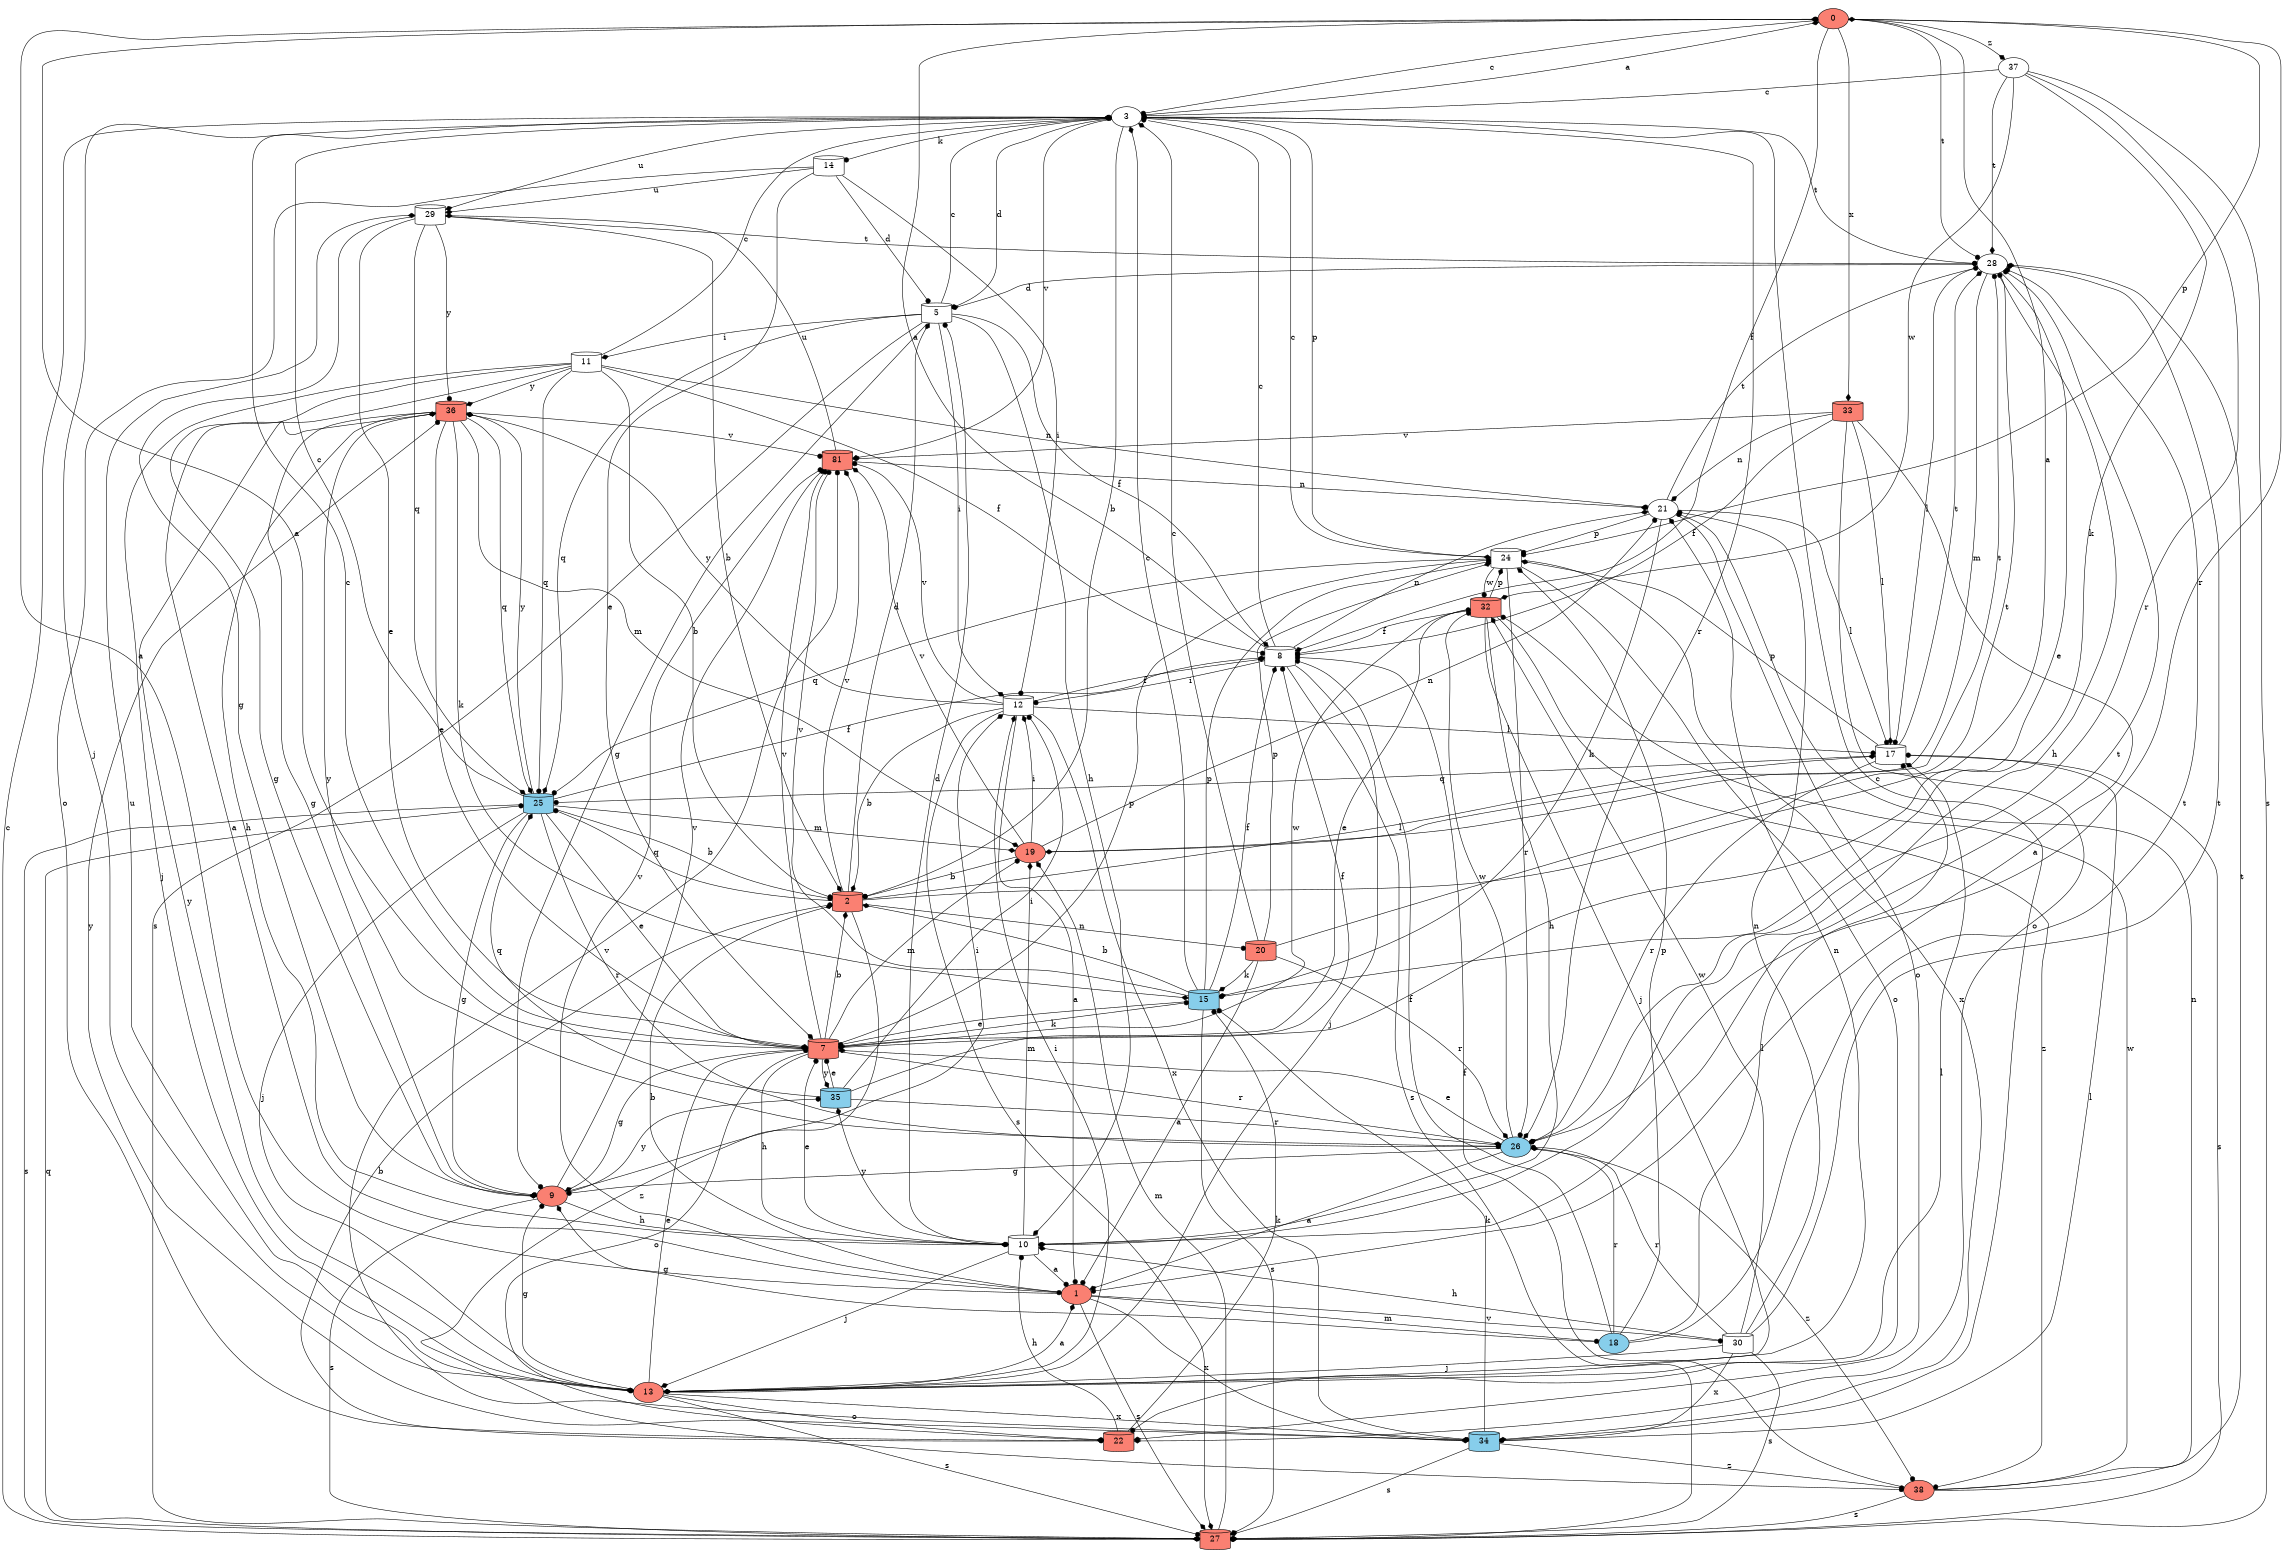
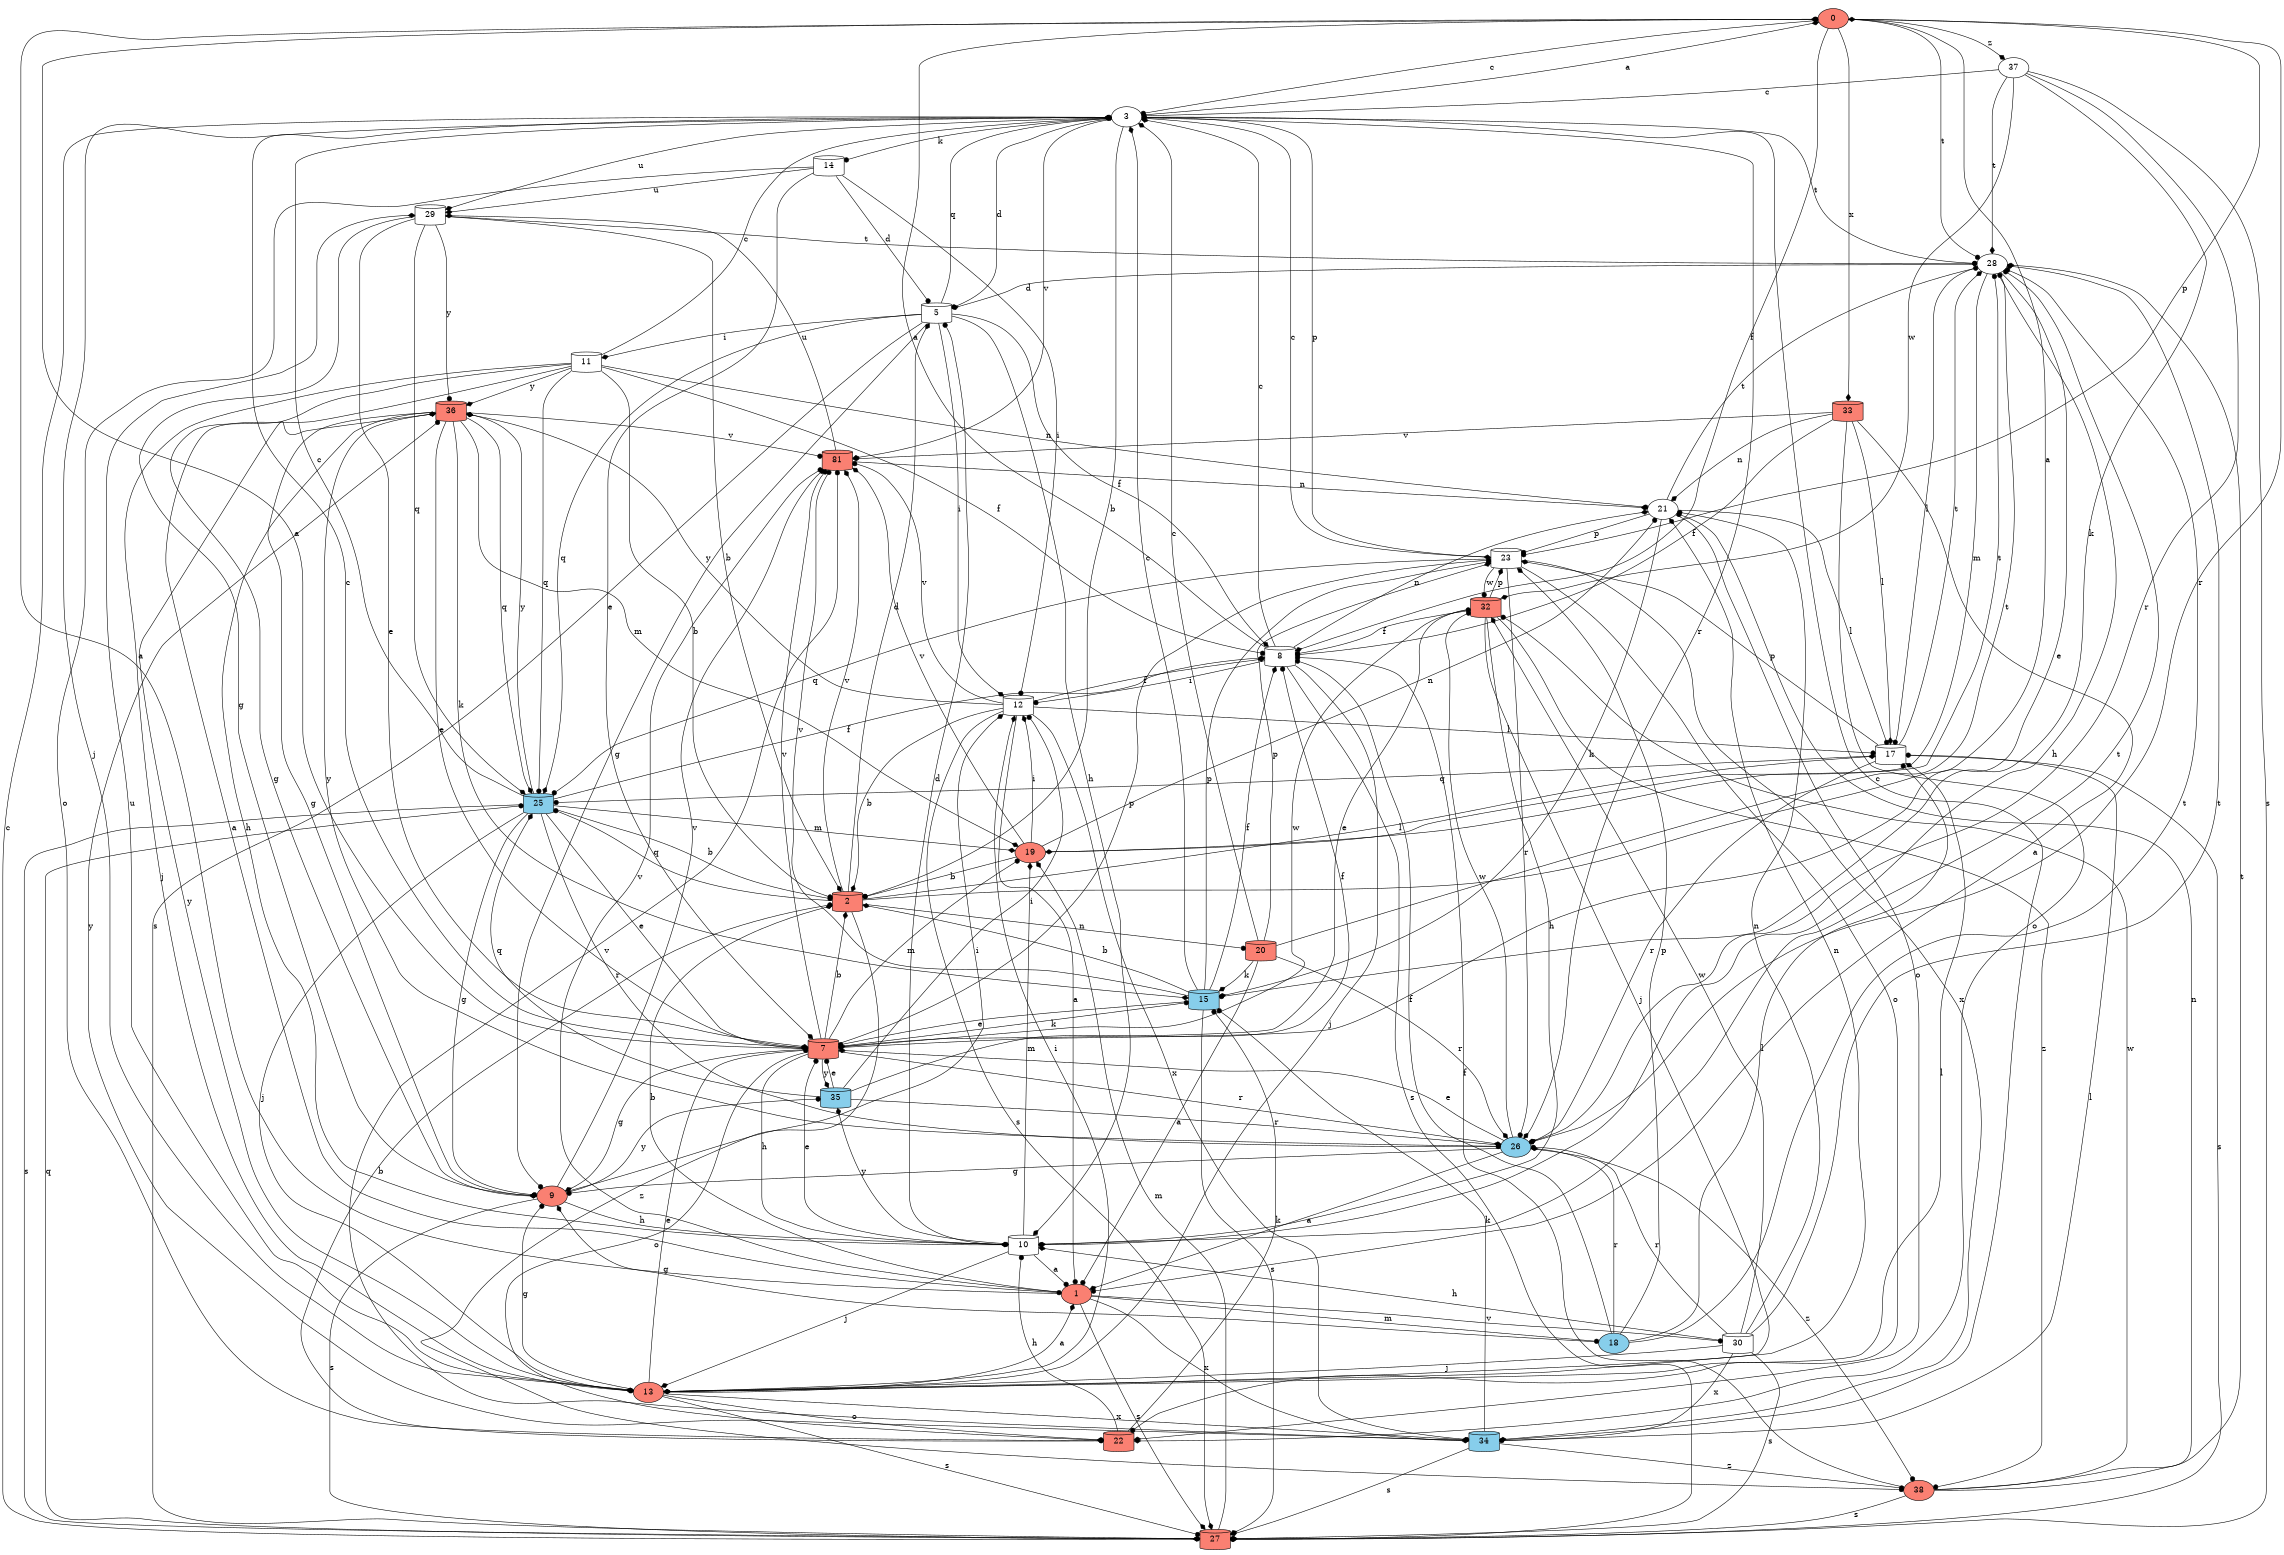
edge "5" -> "3": label "c" -> "q"
edge "8" -> "3": arrowhead dot -> diamond
node "24": label "24" -> "23"
